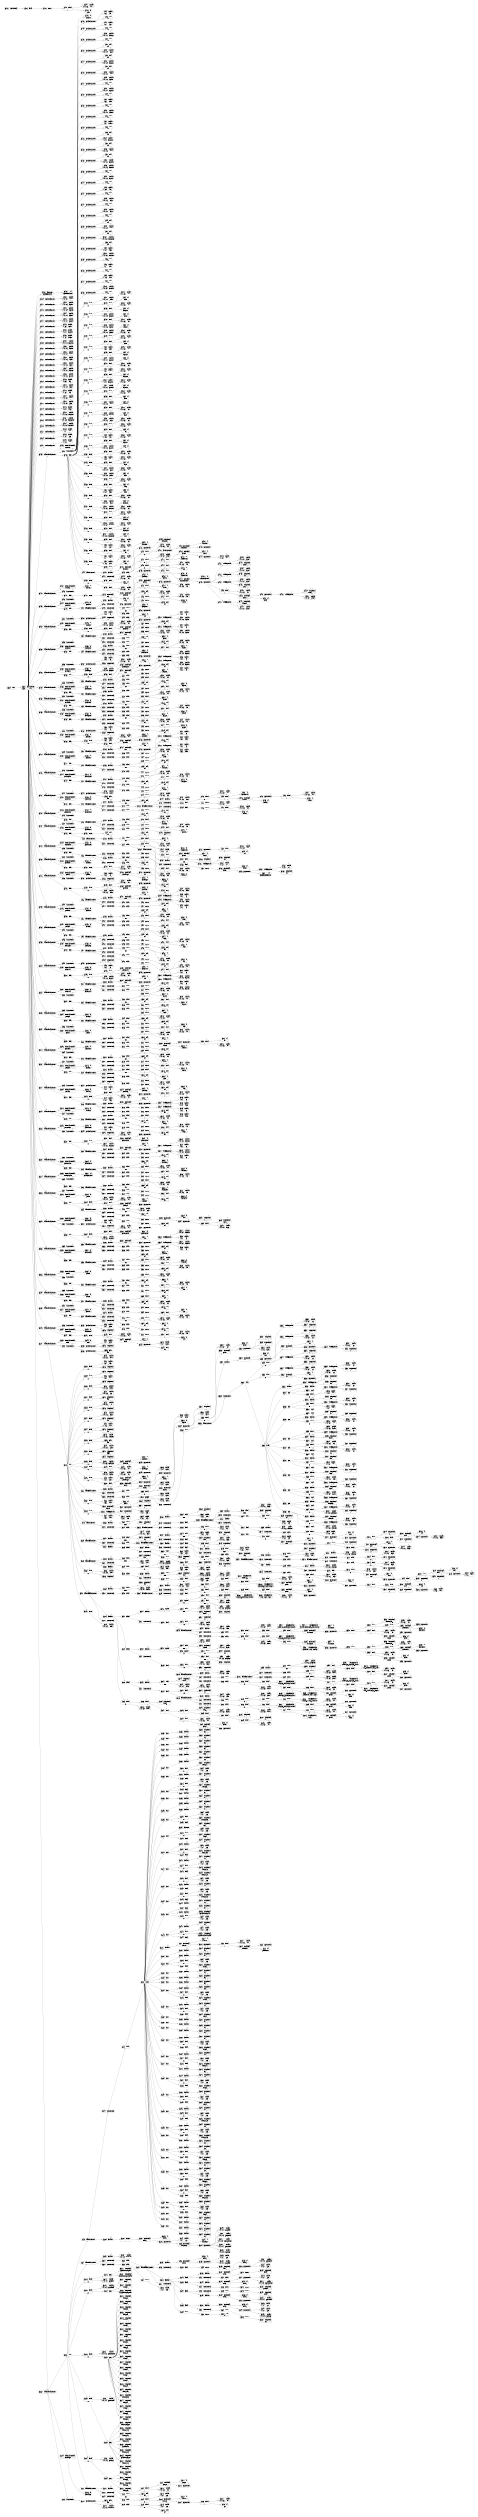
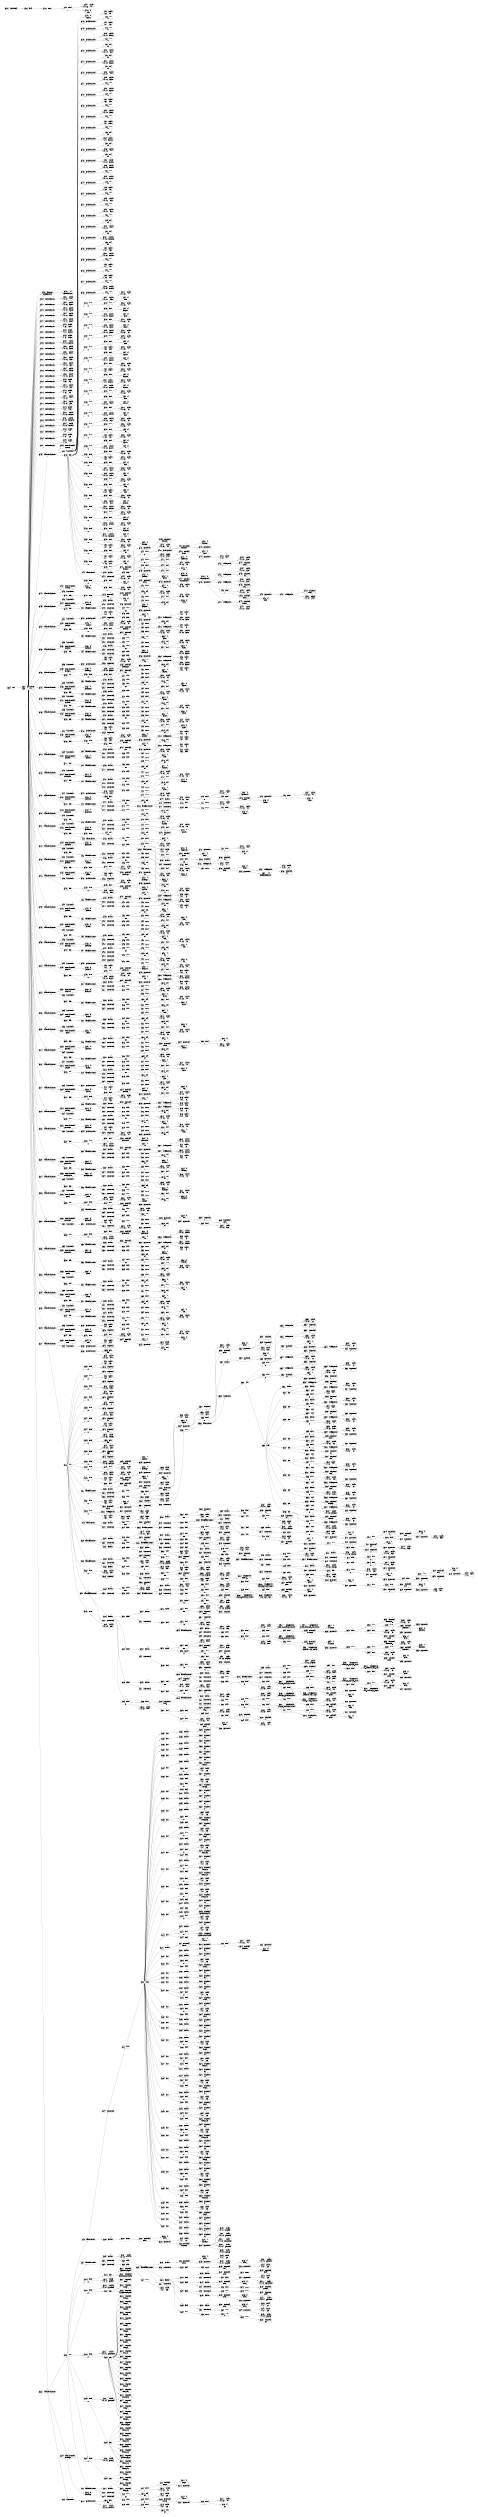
node "356398": text "ClassName" -> "Condition"
